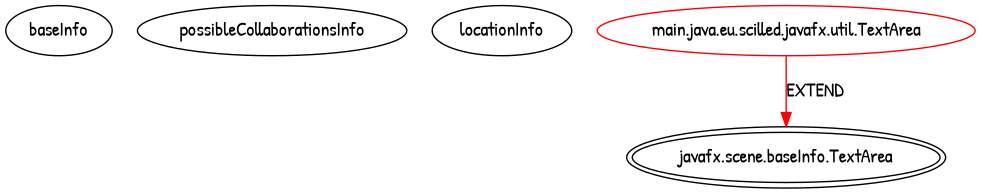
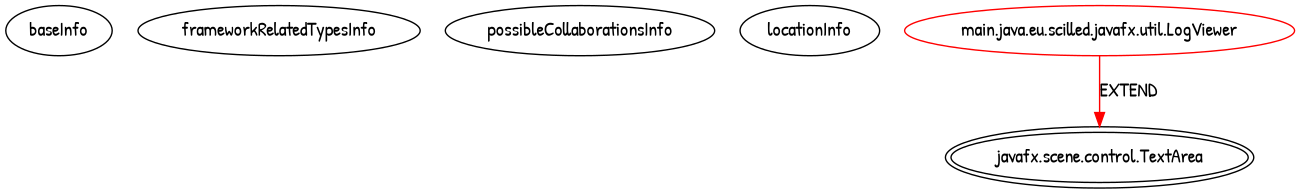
node "frameworkRelatedTypesInfo": added
node "main.java.eu.scilled.javafx.util.TextArea": label "main.java.eu.scilled.javafx.util.TextArea" -> "main.java.eu.scilled.javafx.util.LogViewer"
node "javafx.scene.baseInfo.TextArea": label "javafx.scene.baseInfo.TextArea" -> "javafx.scene.control.TextArea"
